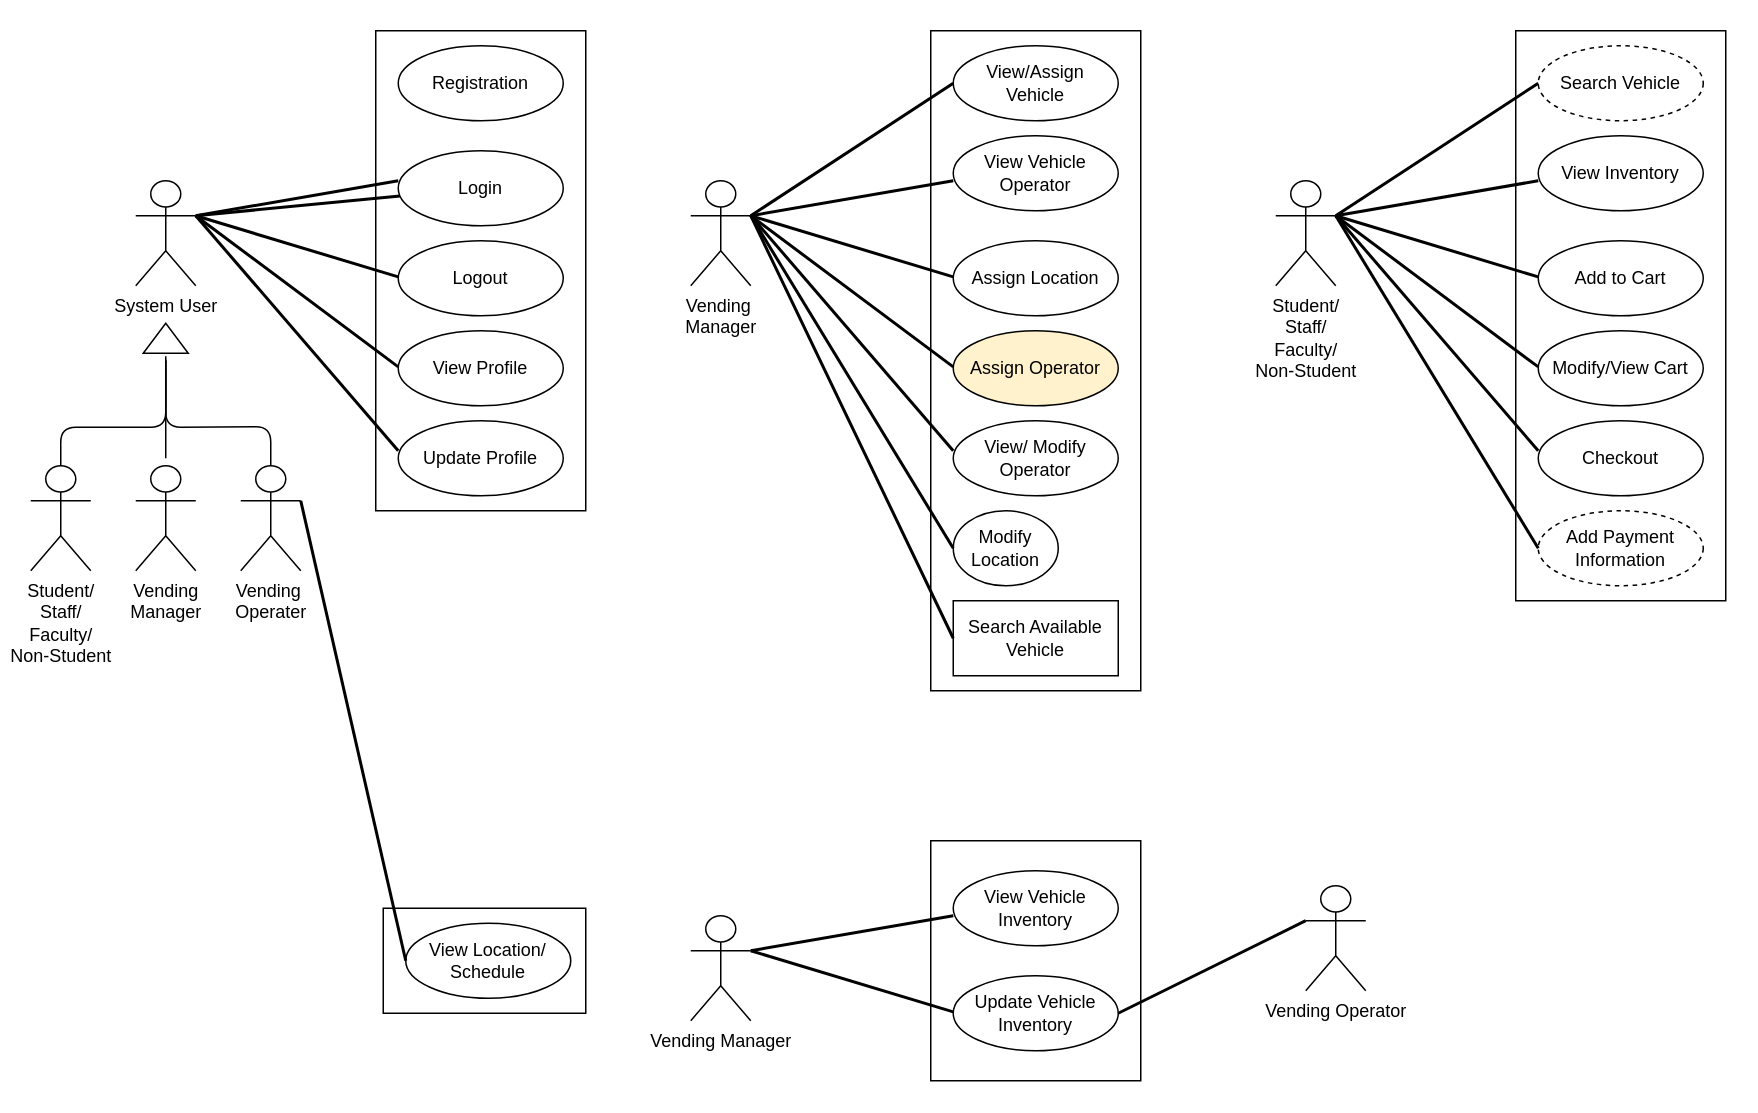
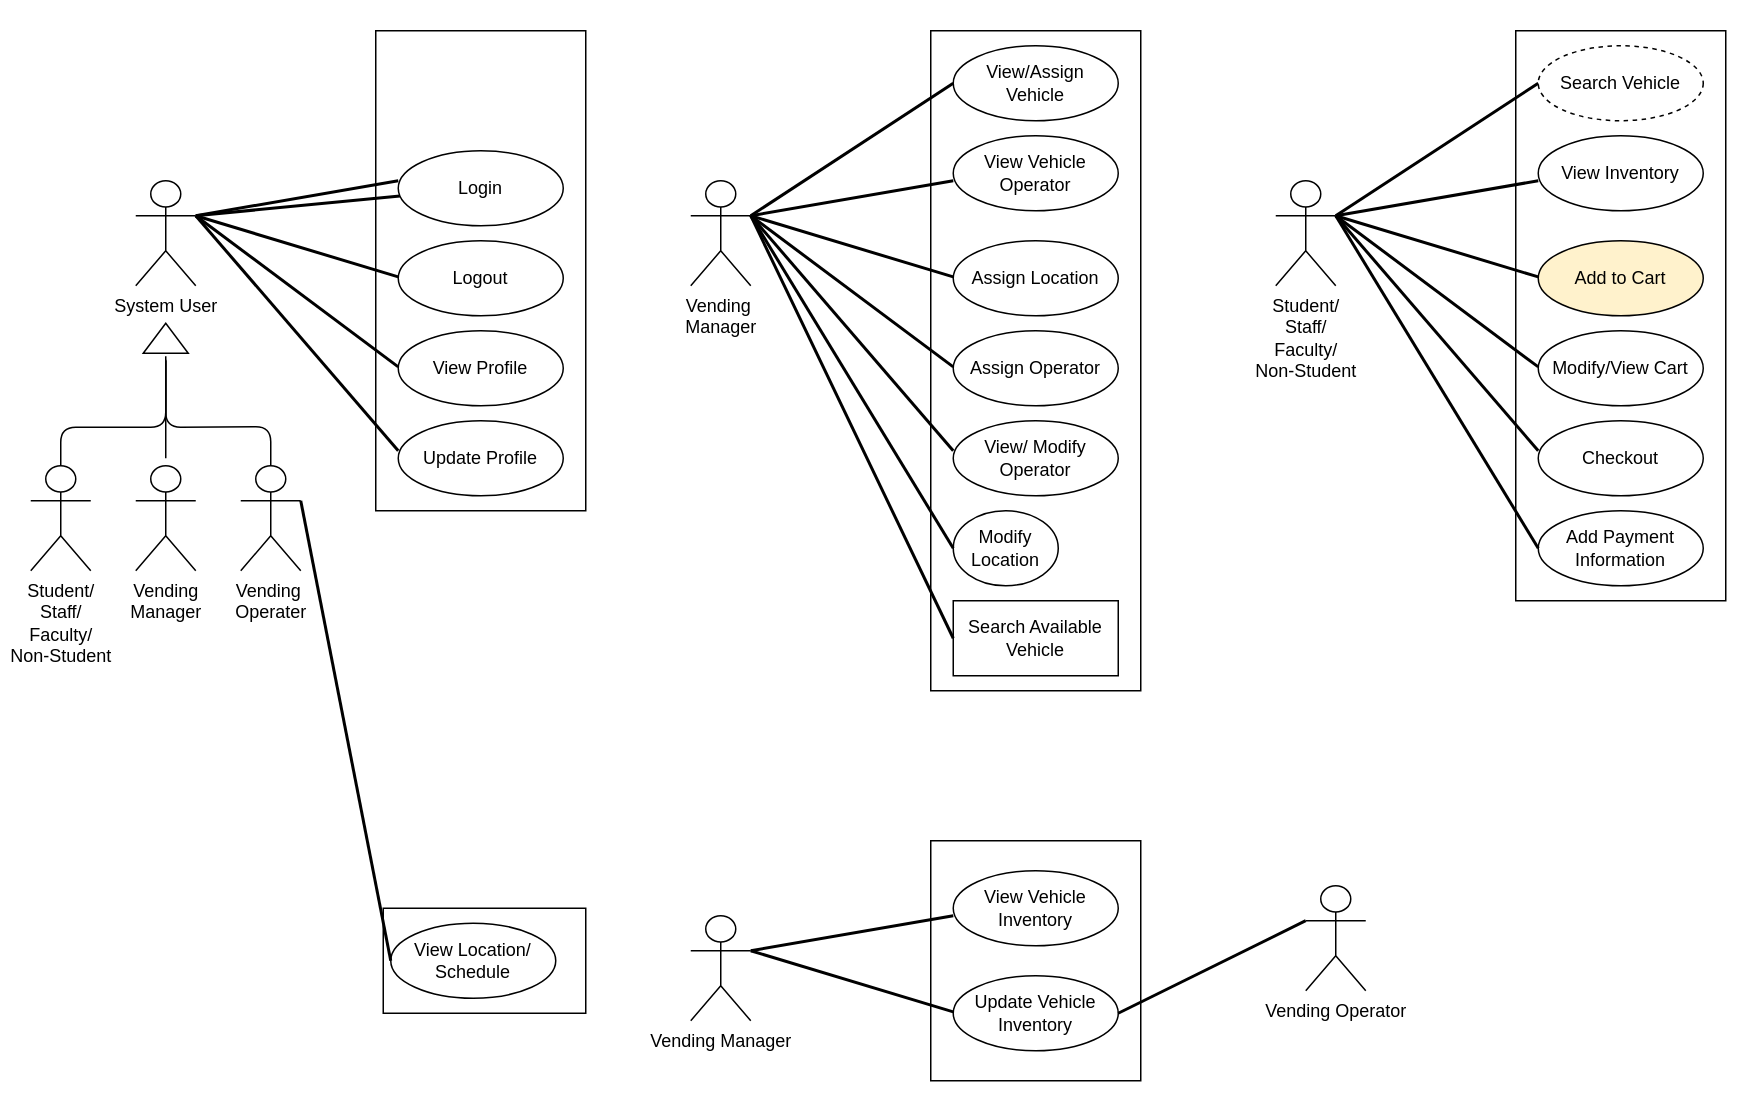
node "Registration": removed
node "Add to Cart": fillcolor #ffffff -> #fff2cc
node "Assign Operator": fillcolor #fff2cc -> #ffffff
node "Add Payment Information": style dashed -> solid
node "View Location/ Schedule": moved (488, 961) -> (473, 961)
